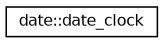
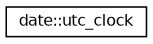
node "date::date_clock": label "date::date_clock" -> "date::utc_clock"
